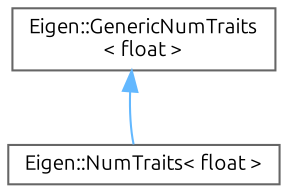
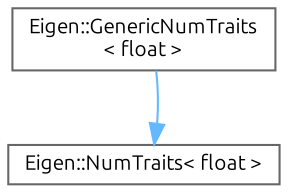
edge "Eigen::NumTraits< float >" -> "Eigen::GenericNumTraits < float >": reversed
